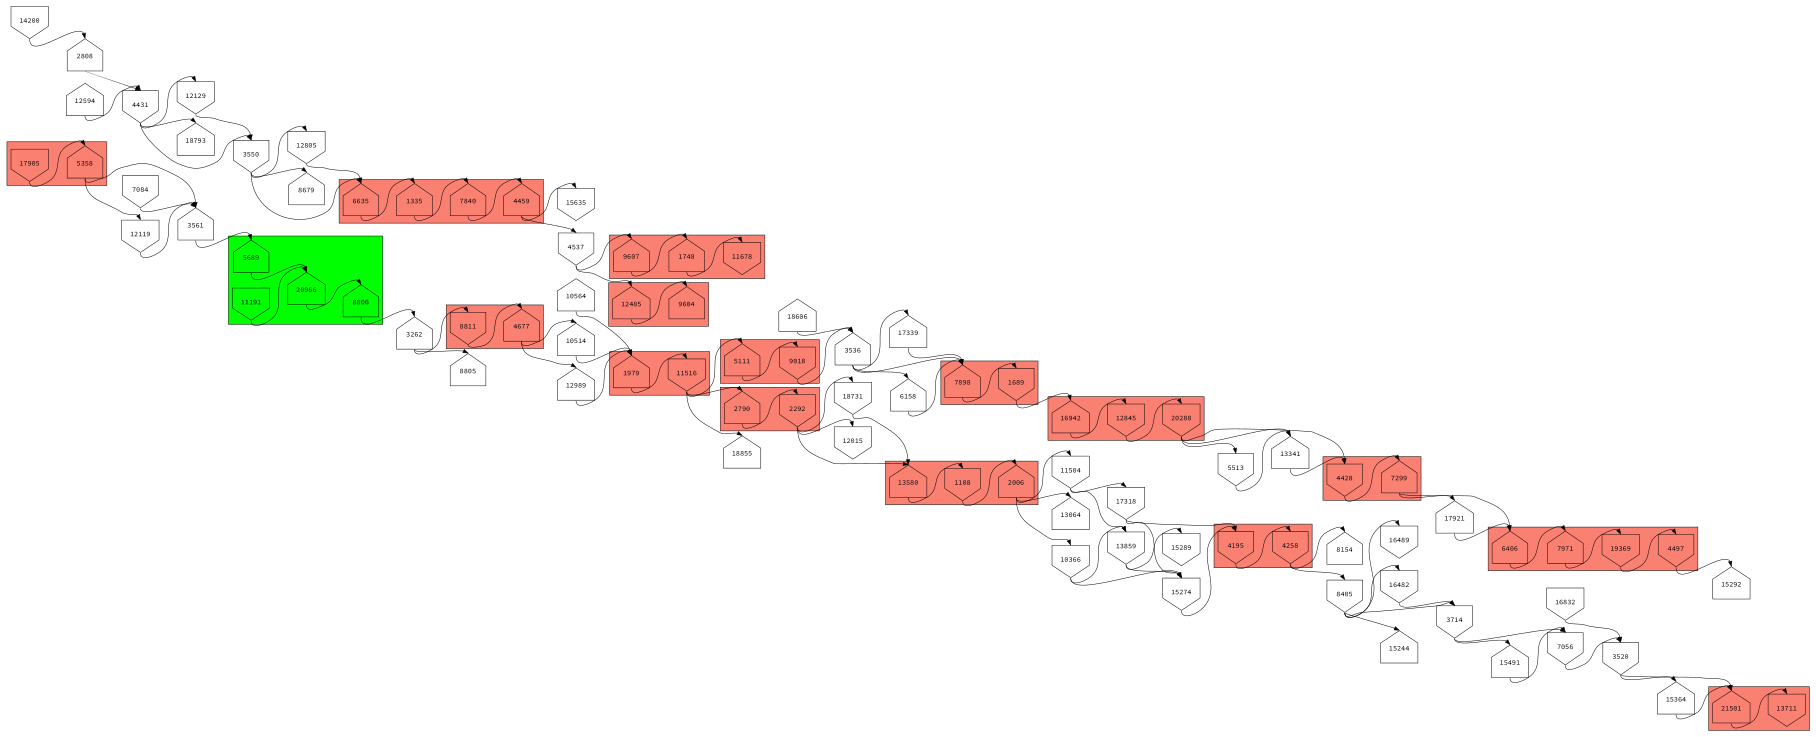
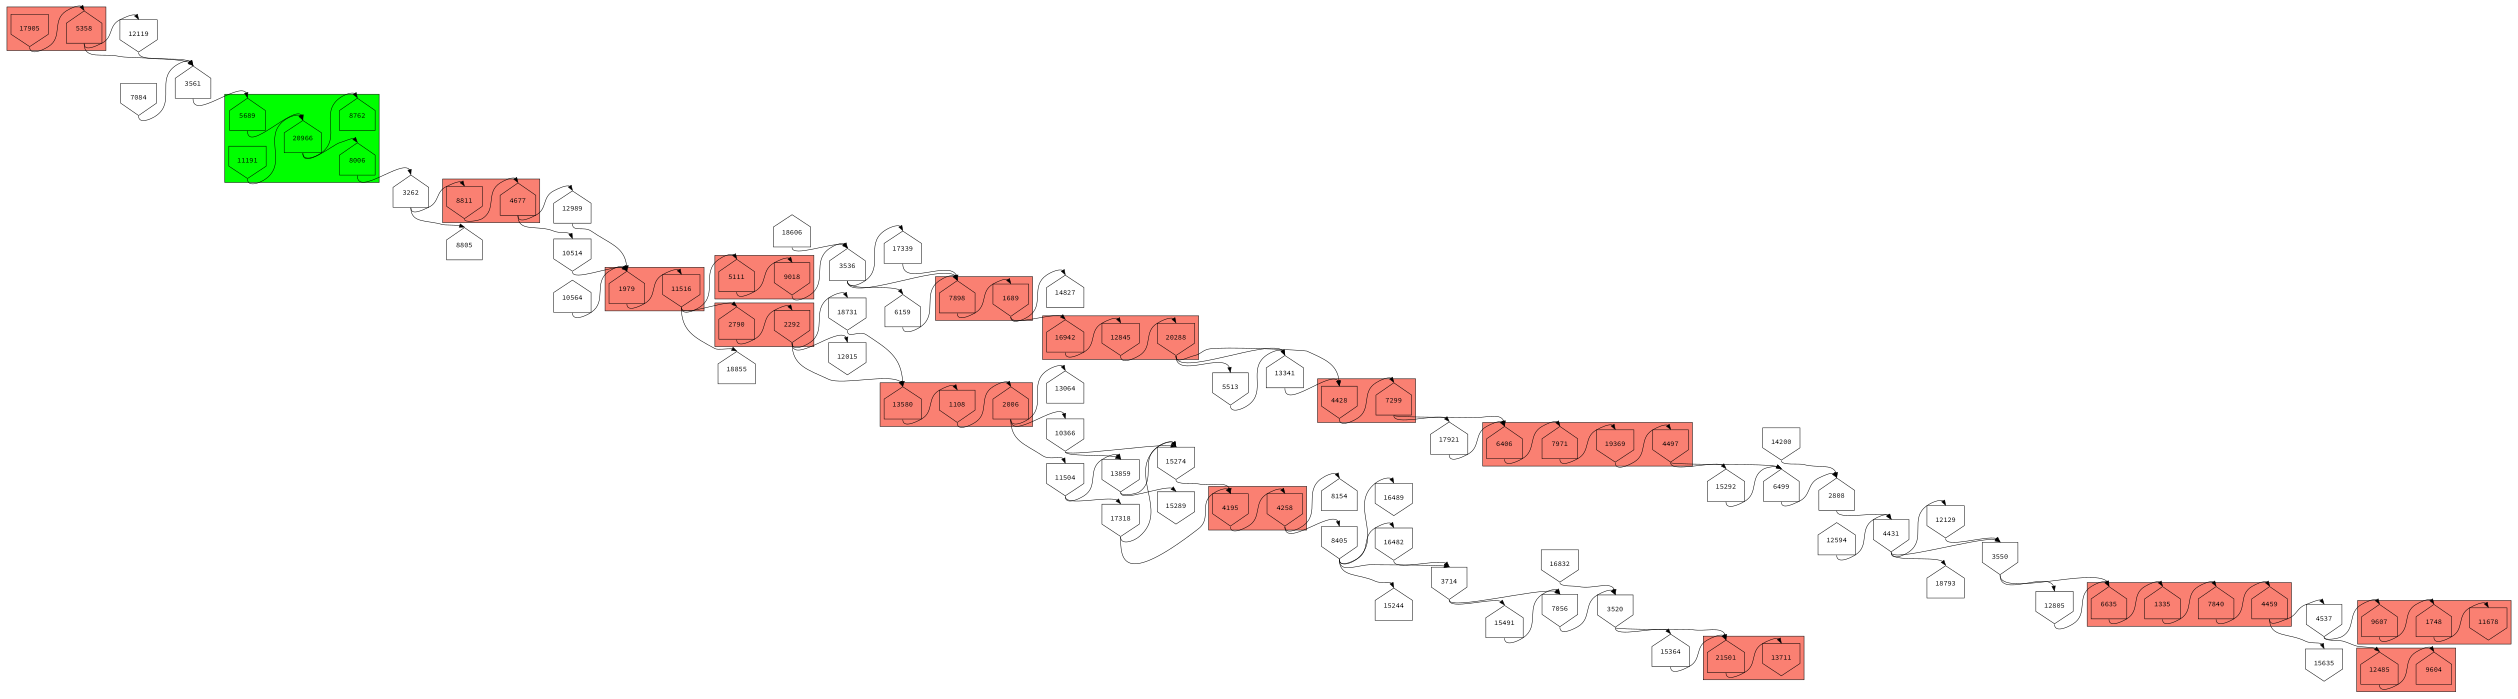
node "8762": added
node "8679": removed
node "14827": added
node "10514": shape house -> invhouse
node "6158": label "6158" -> "6159"
node "6499": added
